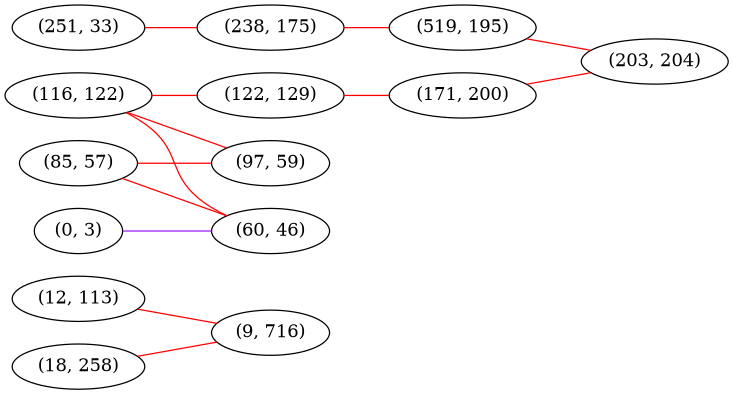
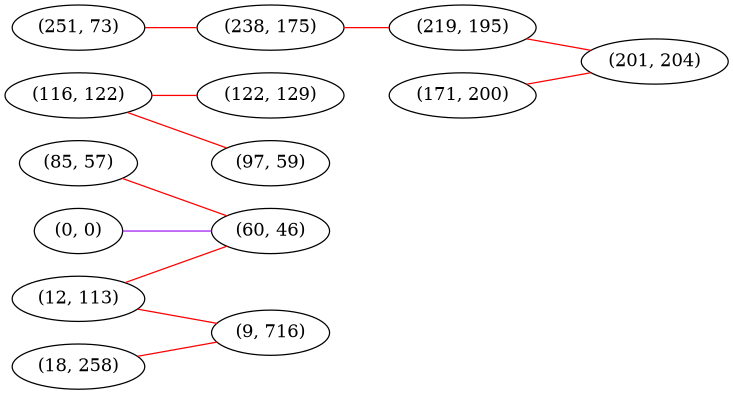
node "(251, 33)": label "(251, 33)" -> "(251, 73)"
node "(519, 195)": label "(519, 195)" -> "(219, 195)"
node "(203, 204)": label "(203, 204)" -> "(201, 204)"
edge "(122, 129)" -- "(171, 200)": removed
edge "(85, 57)" -- "(97, 59)": removed
edge "(116, 122)" -- "(60, 46)": now "(12, 113)" -- "(60, 46)"
node "(0, 3)": label "(0, 3)" -> "(0, 0)"
